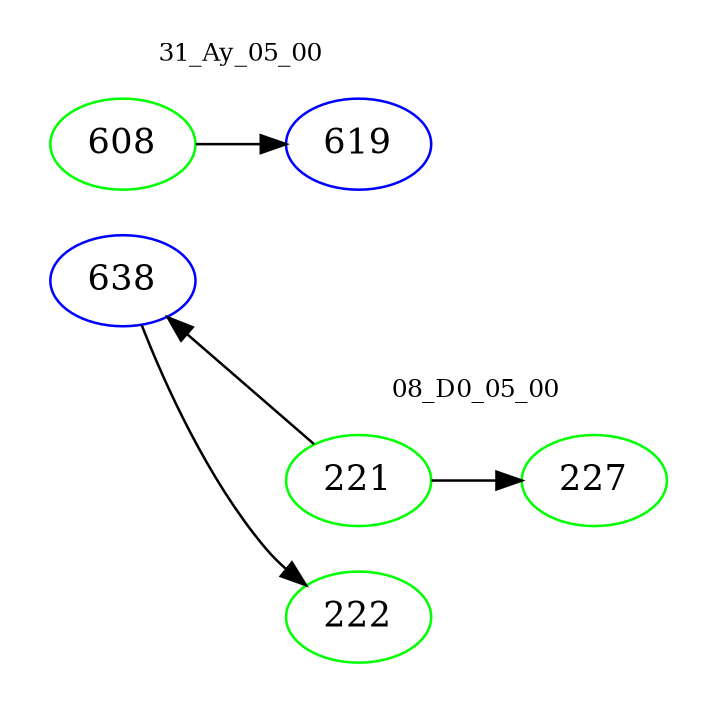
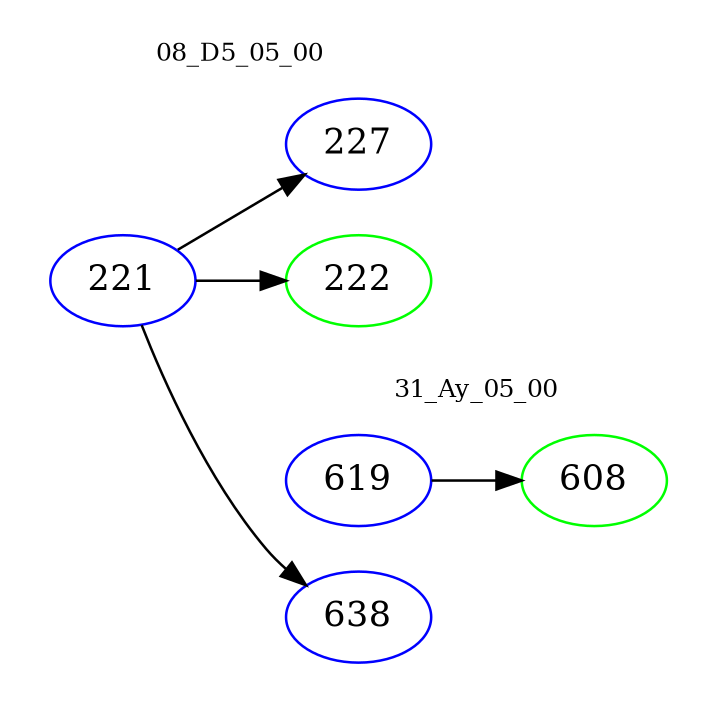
edge "608" -> "619": reversed
cluster "08_D0_05_00": label "08_D0_05_00" -> "08_D5_05_00"
edge "638" -> "222": now "221" -> "222"
node "221": color green -> blue
node "227": color green -> blue
